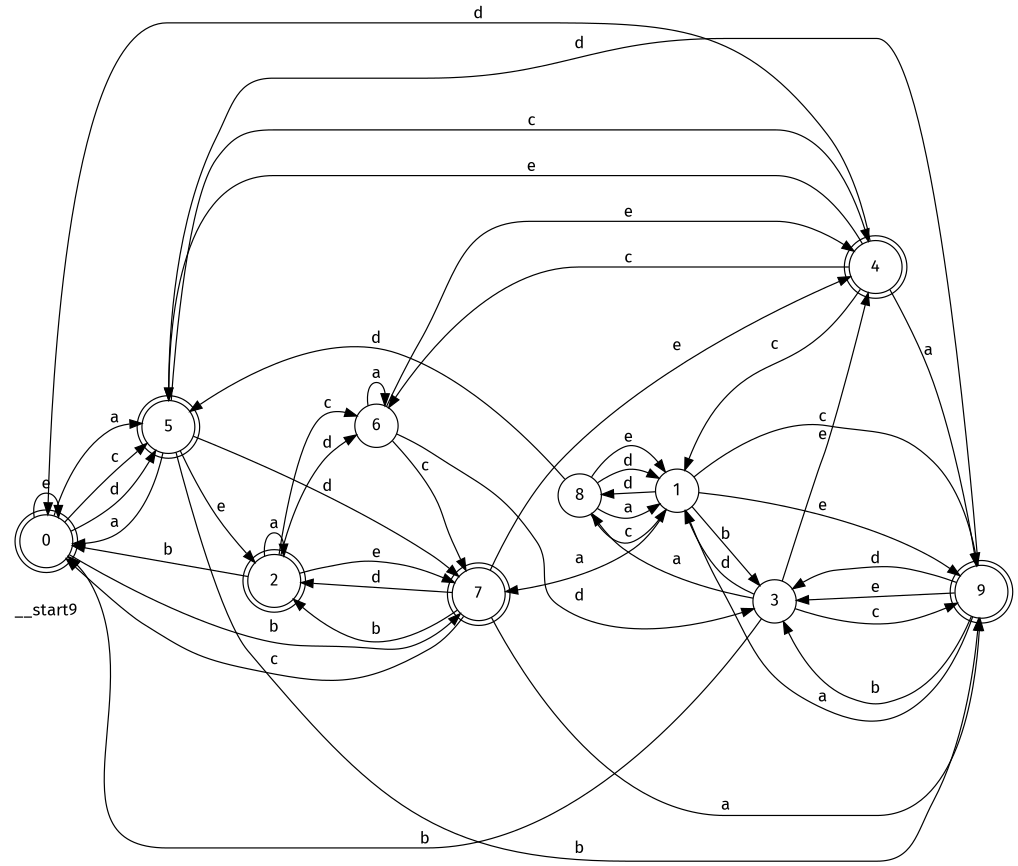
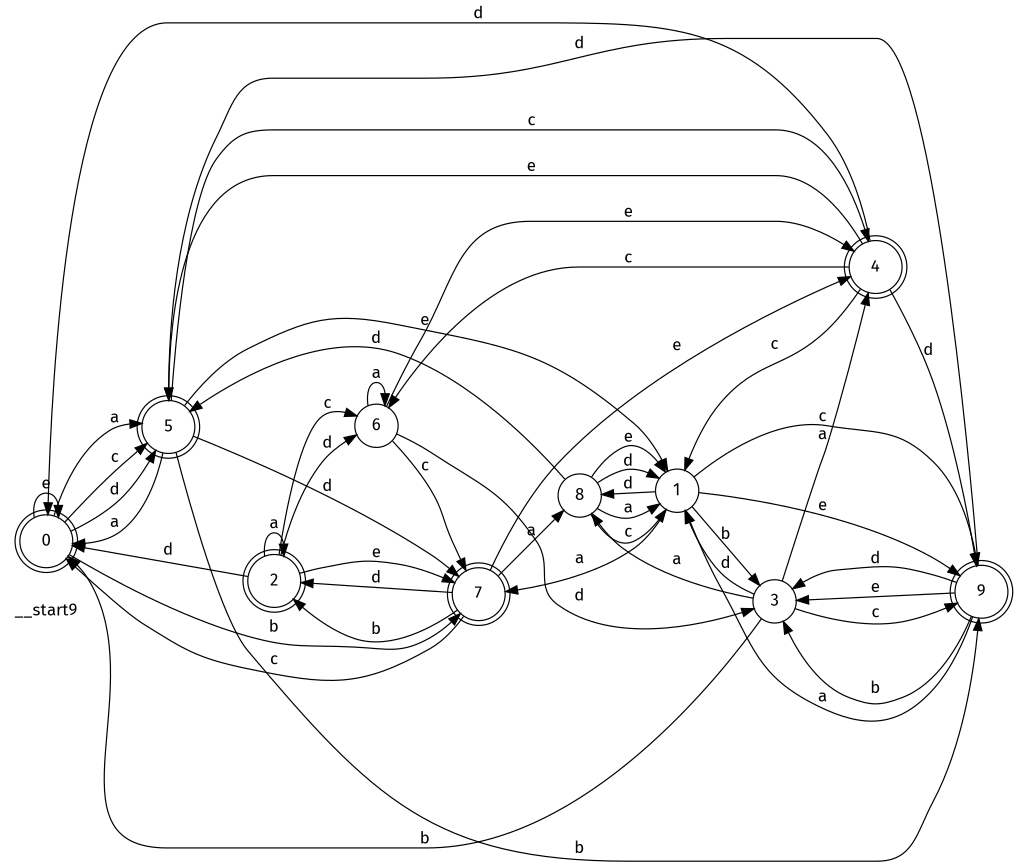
edge "4" -> "9": label "a" -> "d"
edge "3" -> "4": label "e" -> "a"
edge "5" -> "2": now "5" -> "1"
edge "2" -> "0": label "b" -> "d"
edge "7" -> "9": now "7" -> "8"
